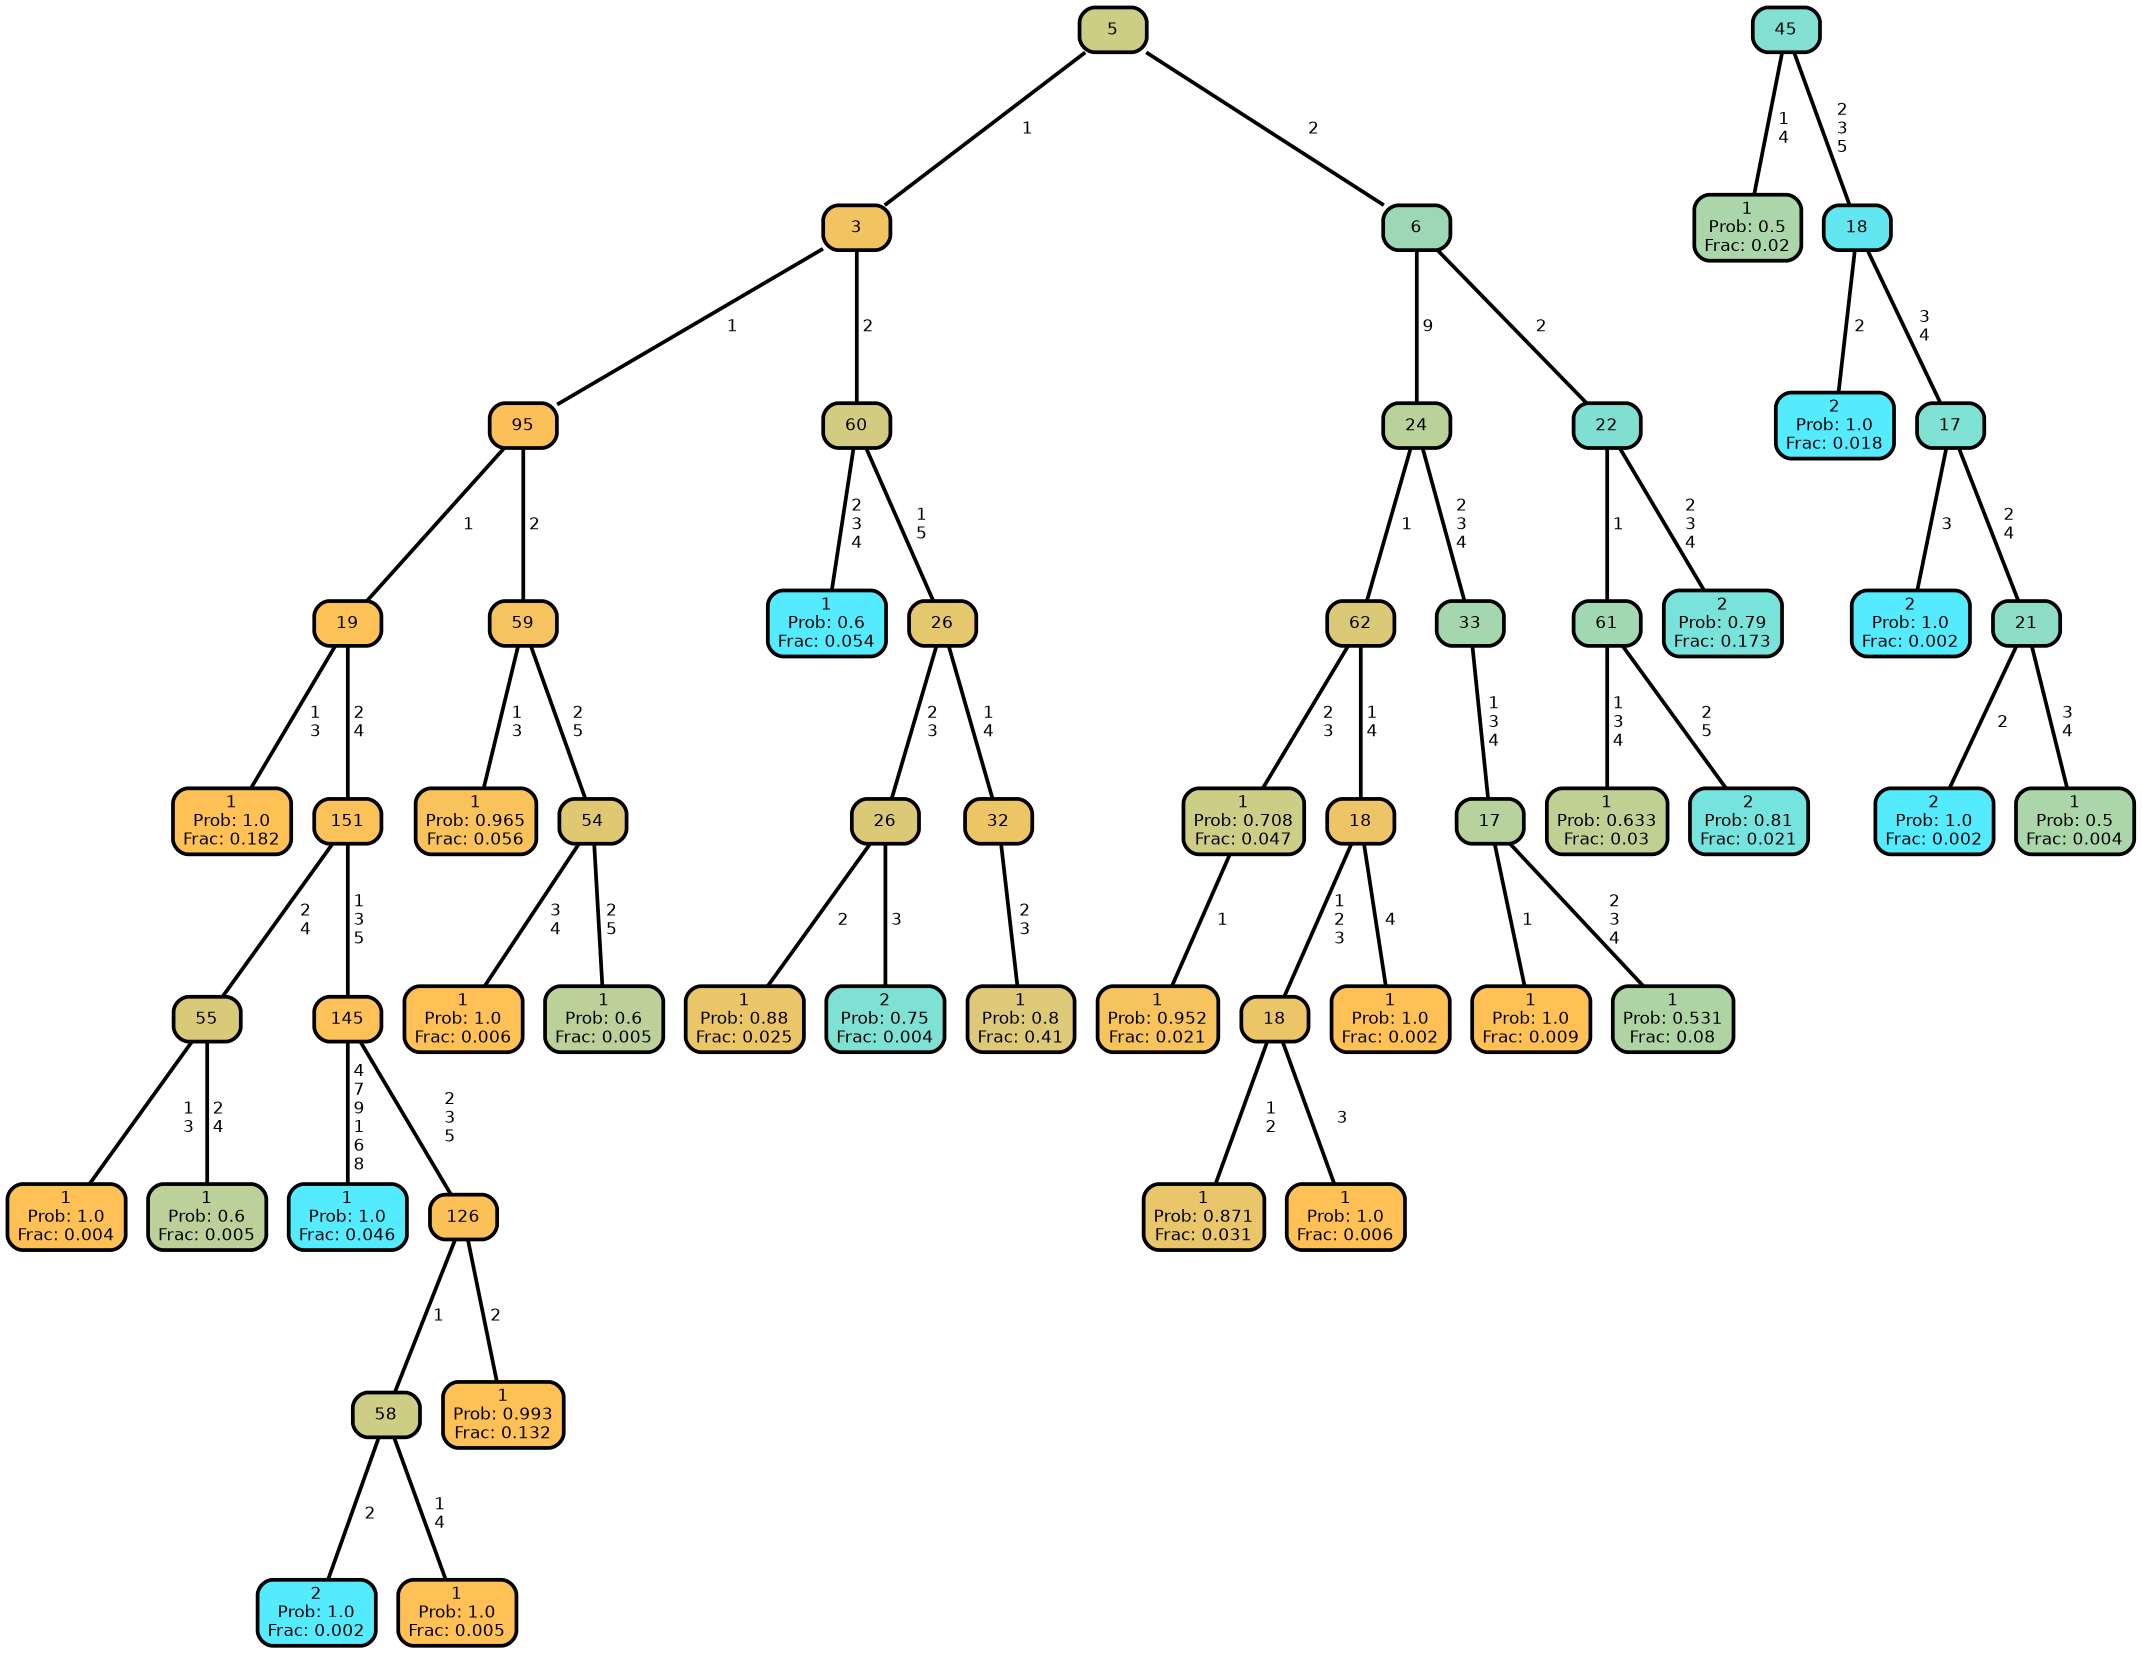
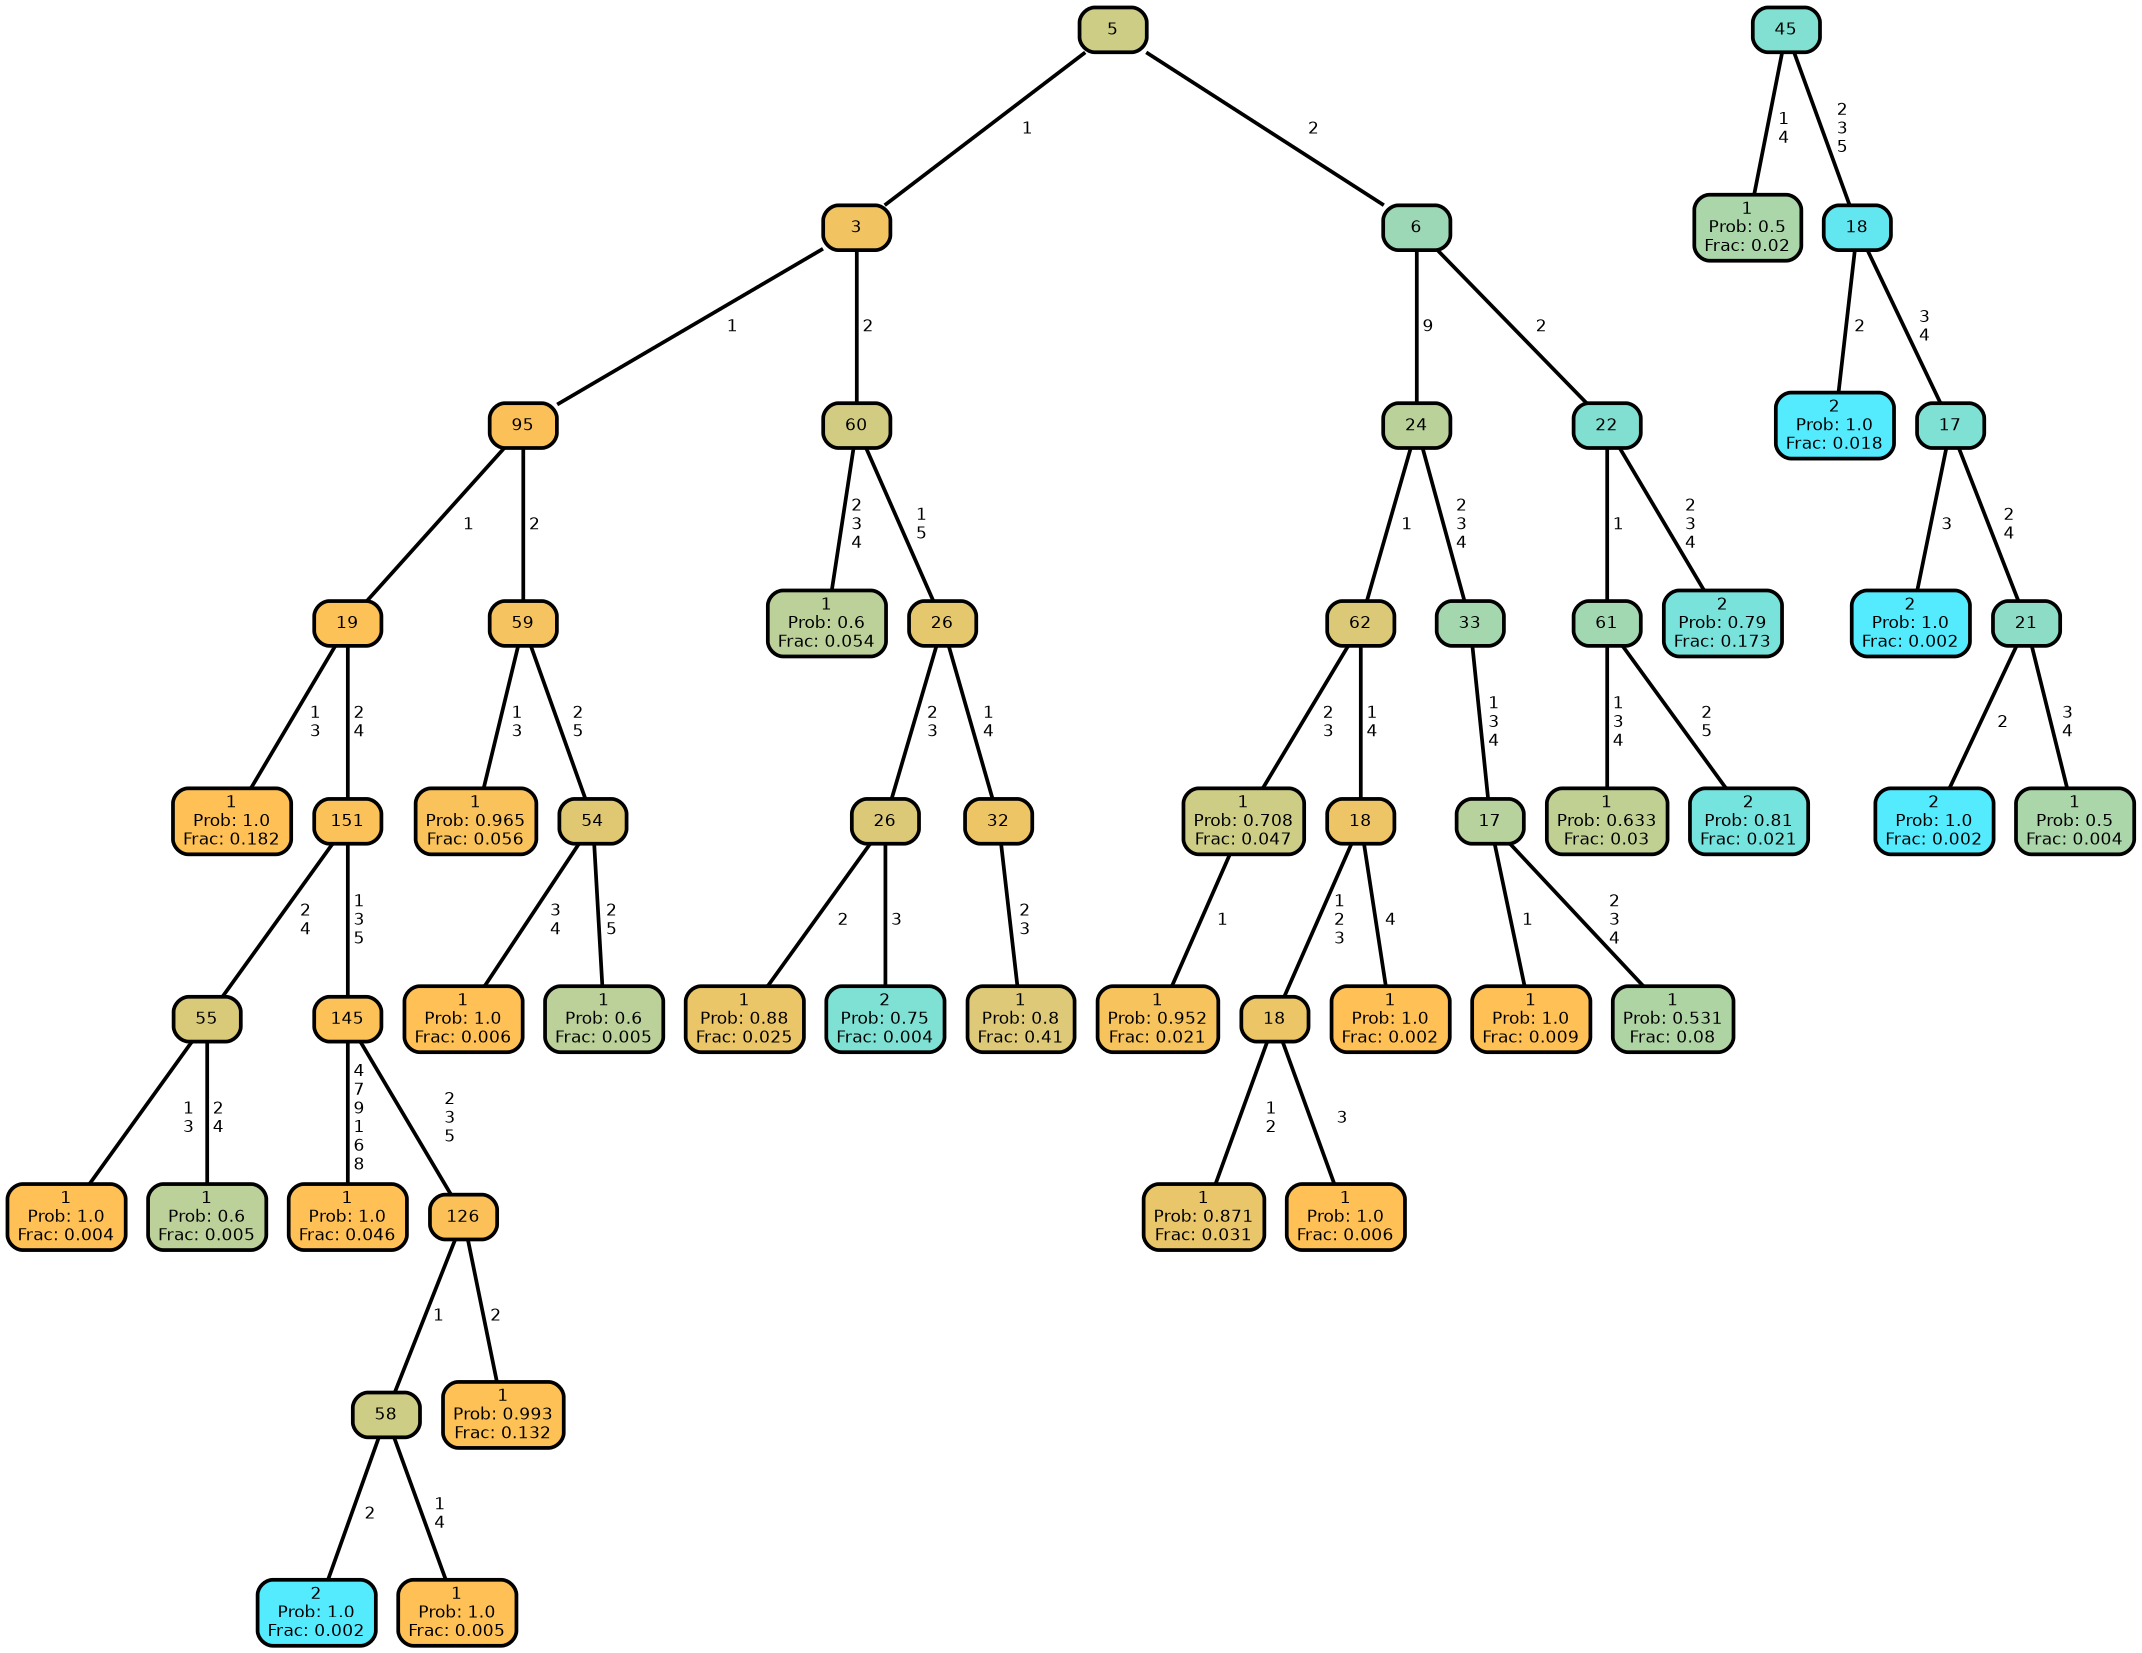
node "1 Prob: 0.6 Frac: 0.054": fillcolor #55ebff -> #bbd199
node "1 Prob: 1.0 Frac: 0.046": fillcolor #55ebff -> #ffc155
